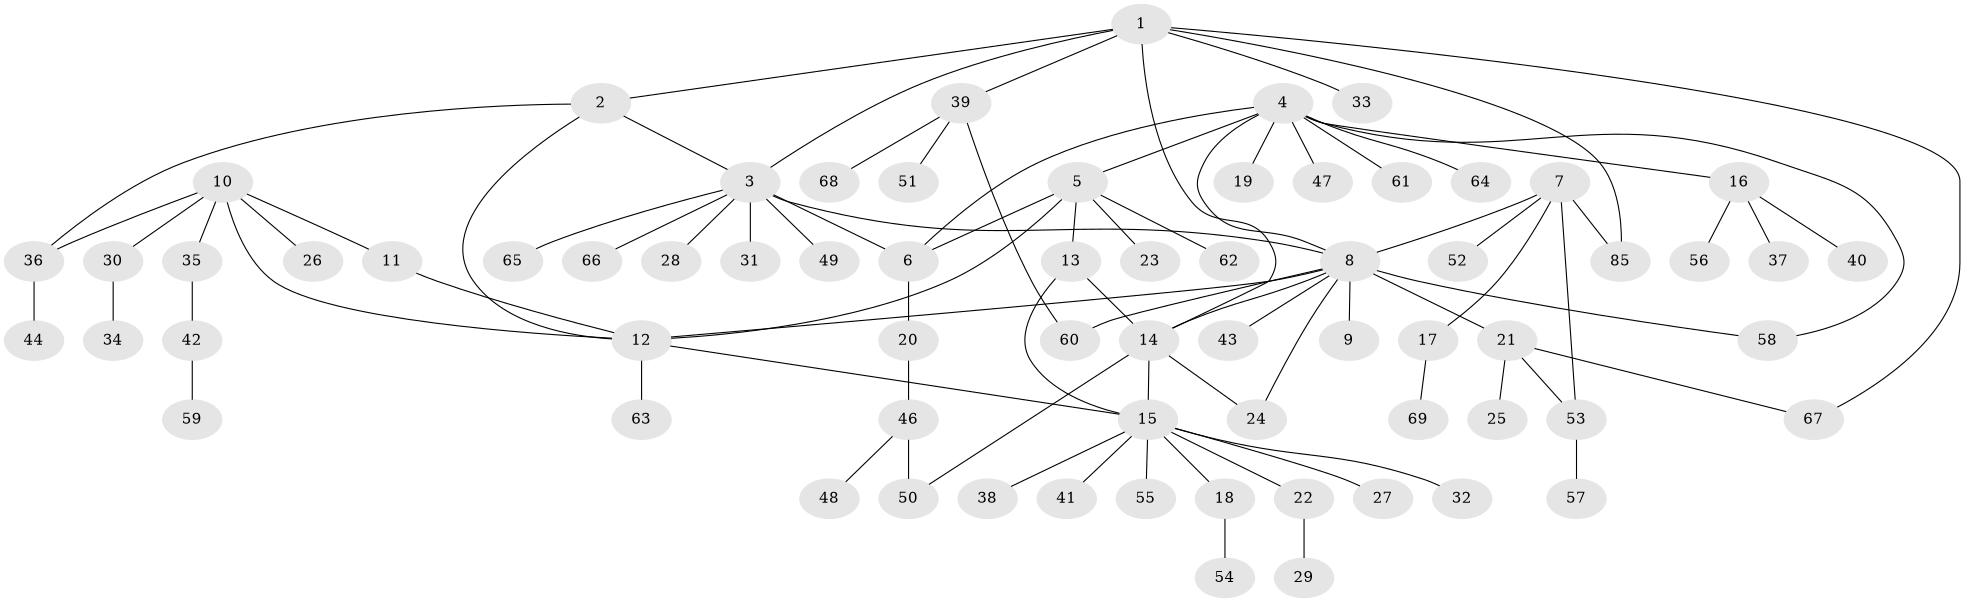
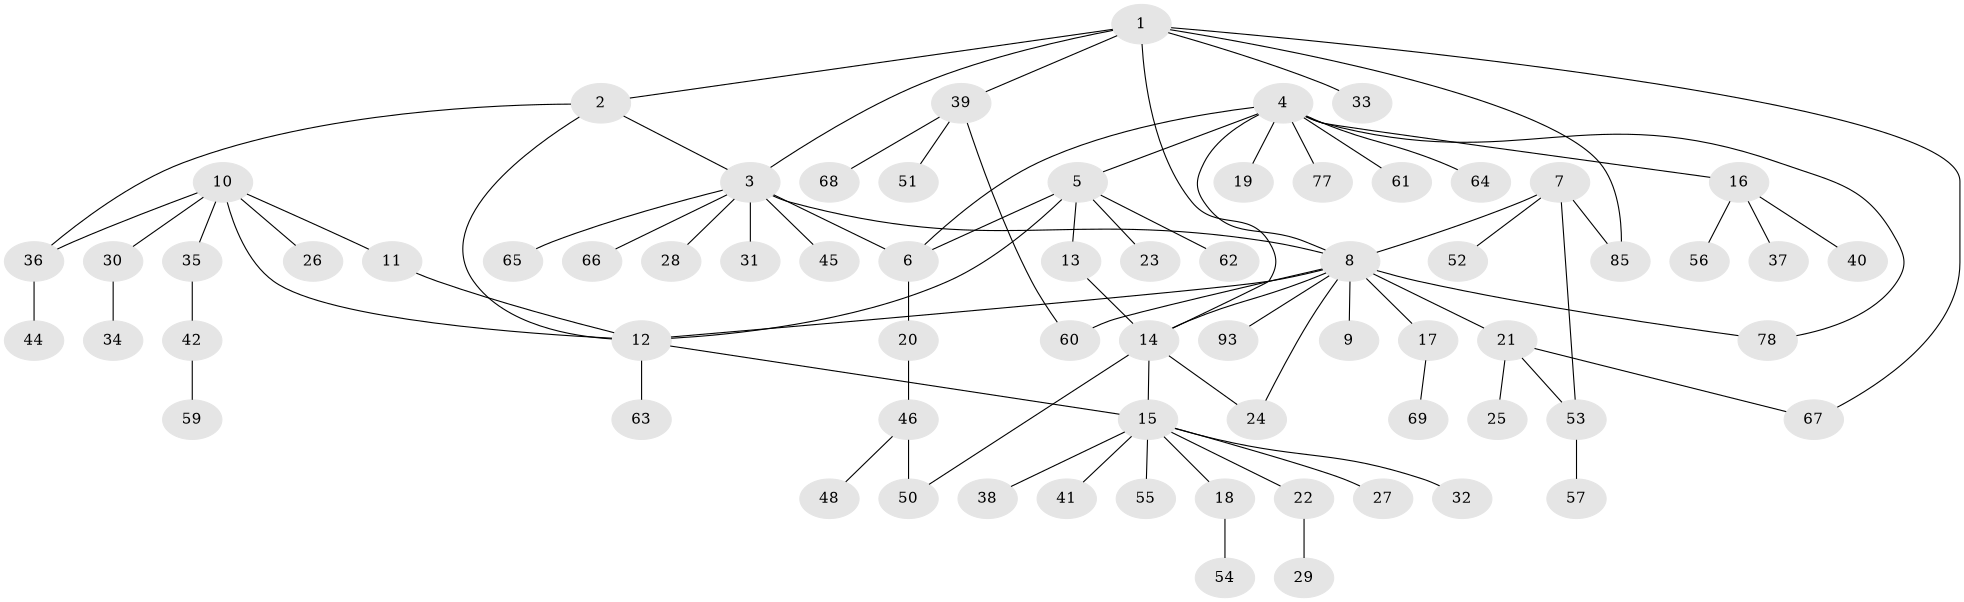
node "47": label "47" -> "77"
node "49": label "49" -> "45"
edge "7" -- "17": now "8" -- "17"
node "43": label "43" -> "93"
node "58": label "58" -> "78"
edge "13" -- "15": removed
